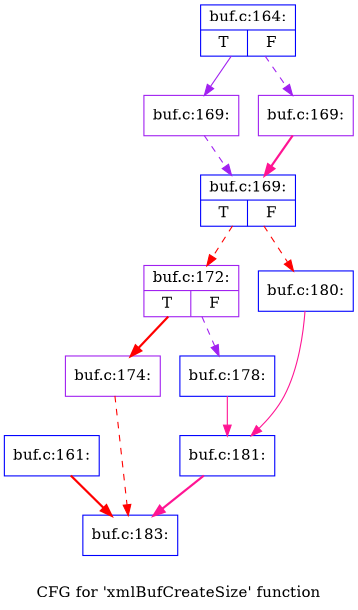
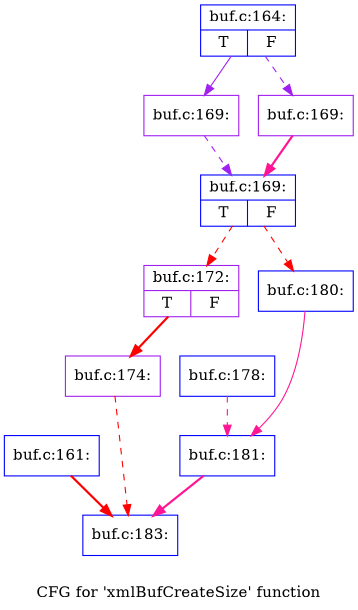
edge "buf.c:172:" -> "buf.c:178:": removed
edge "buf.c:178:" -> "buf.c:181:": style solid -> dashed
